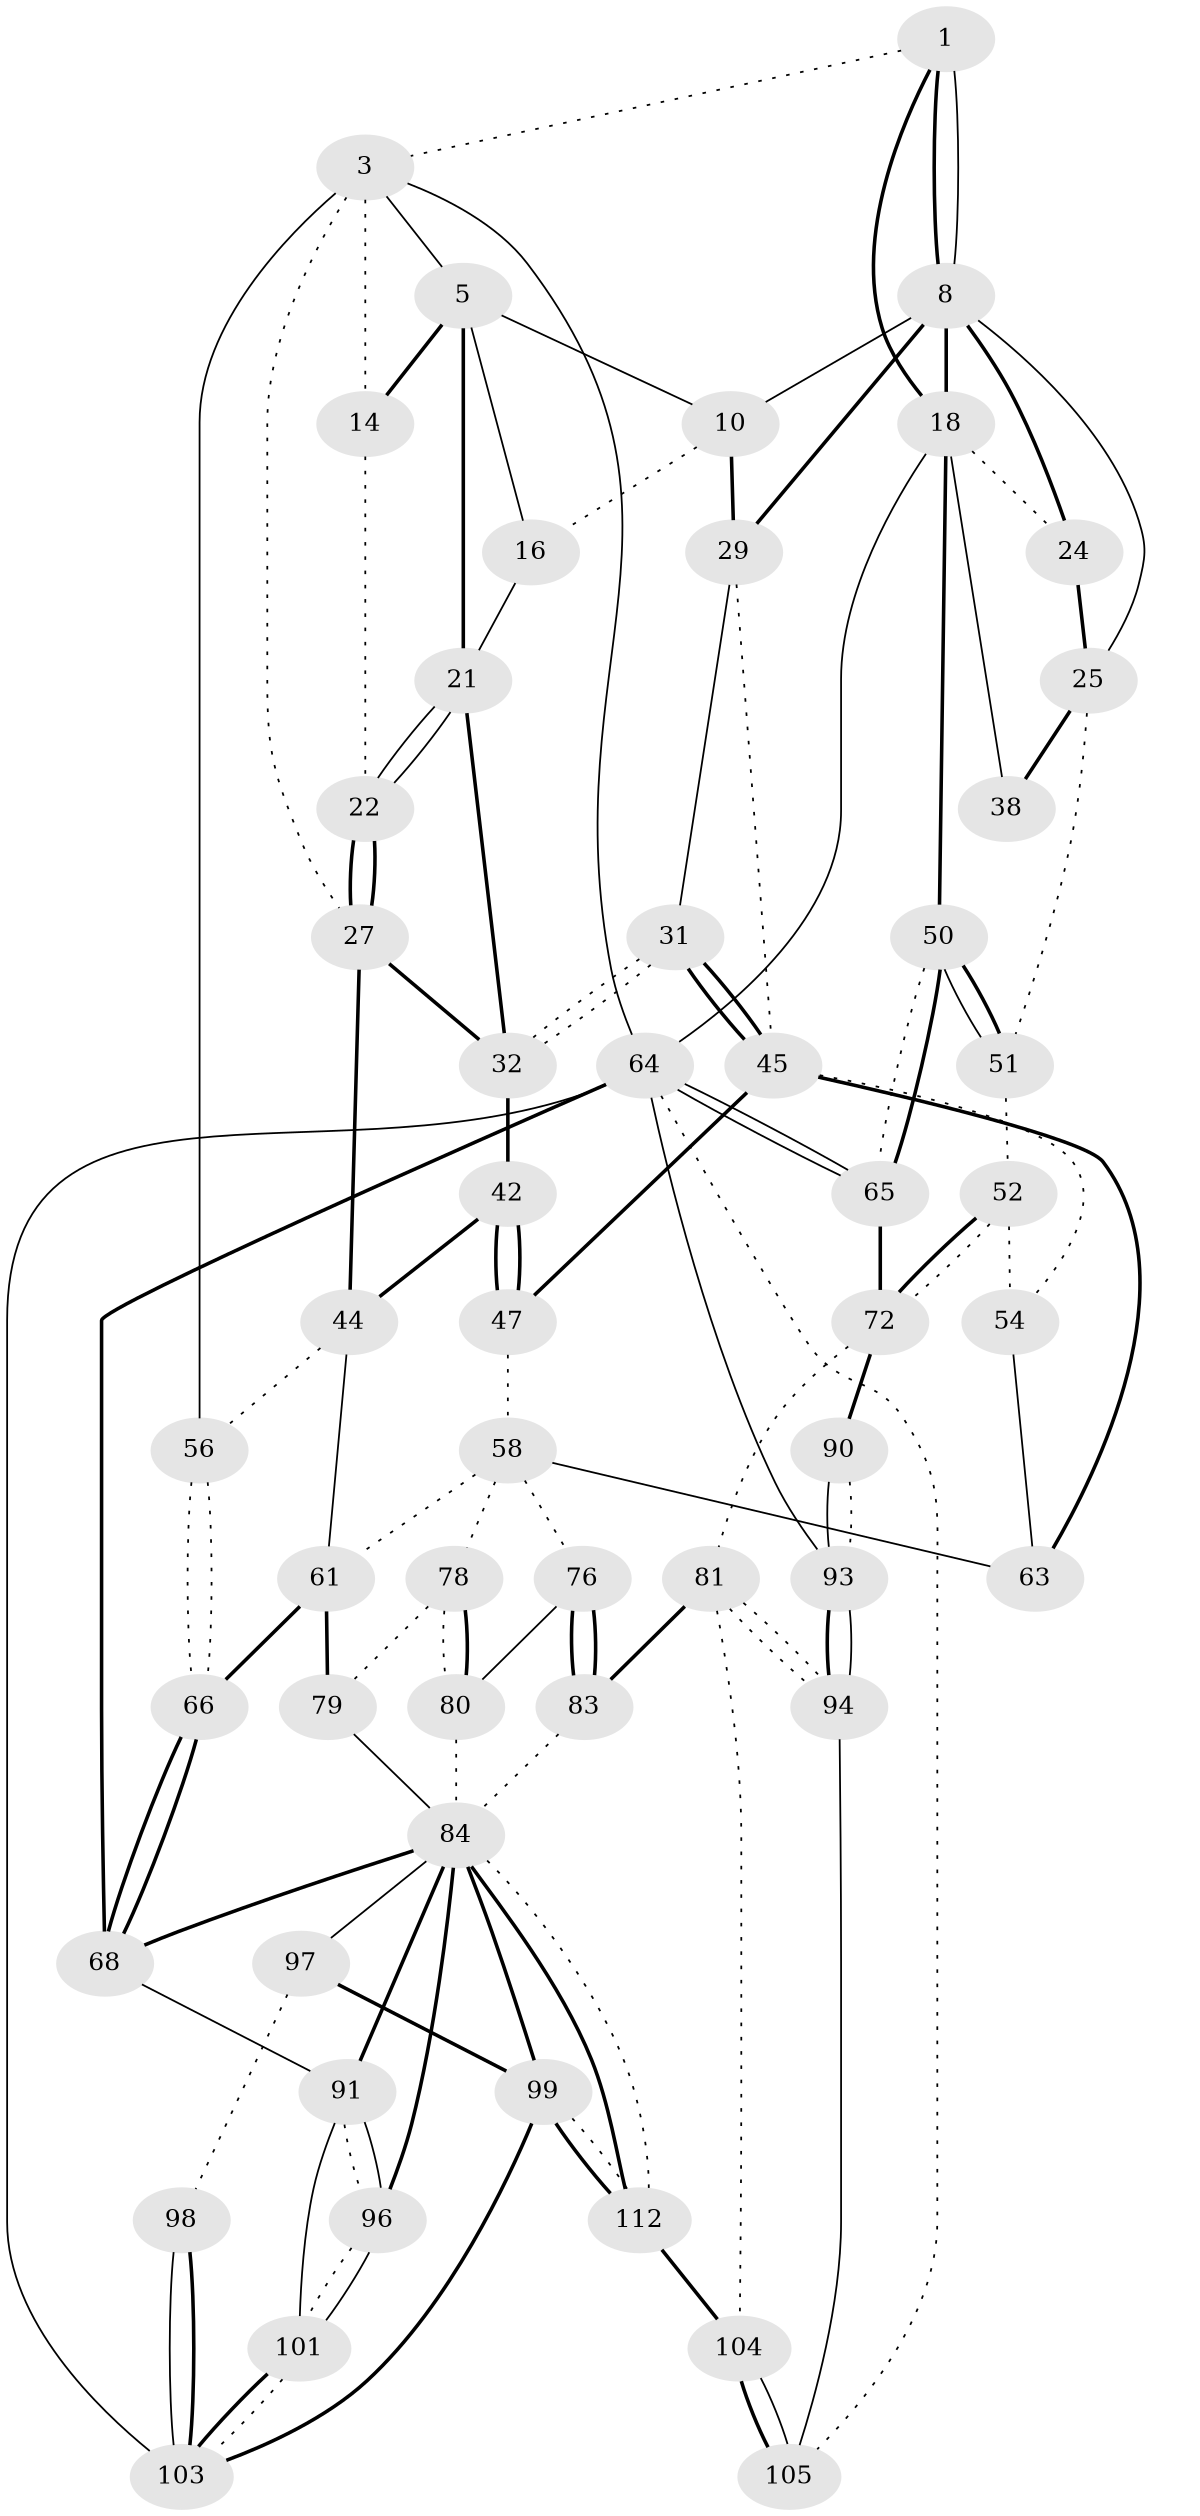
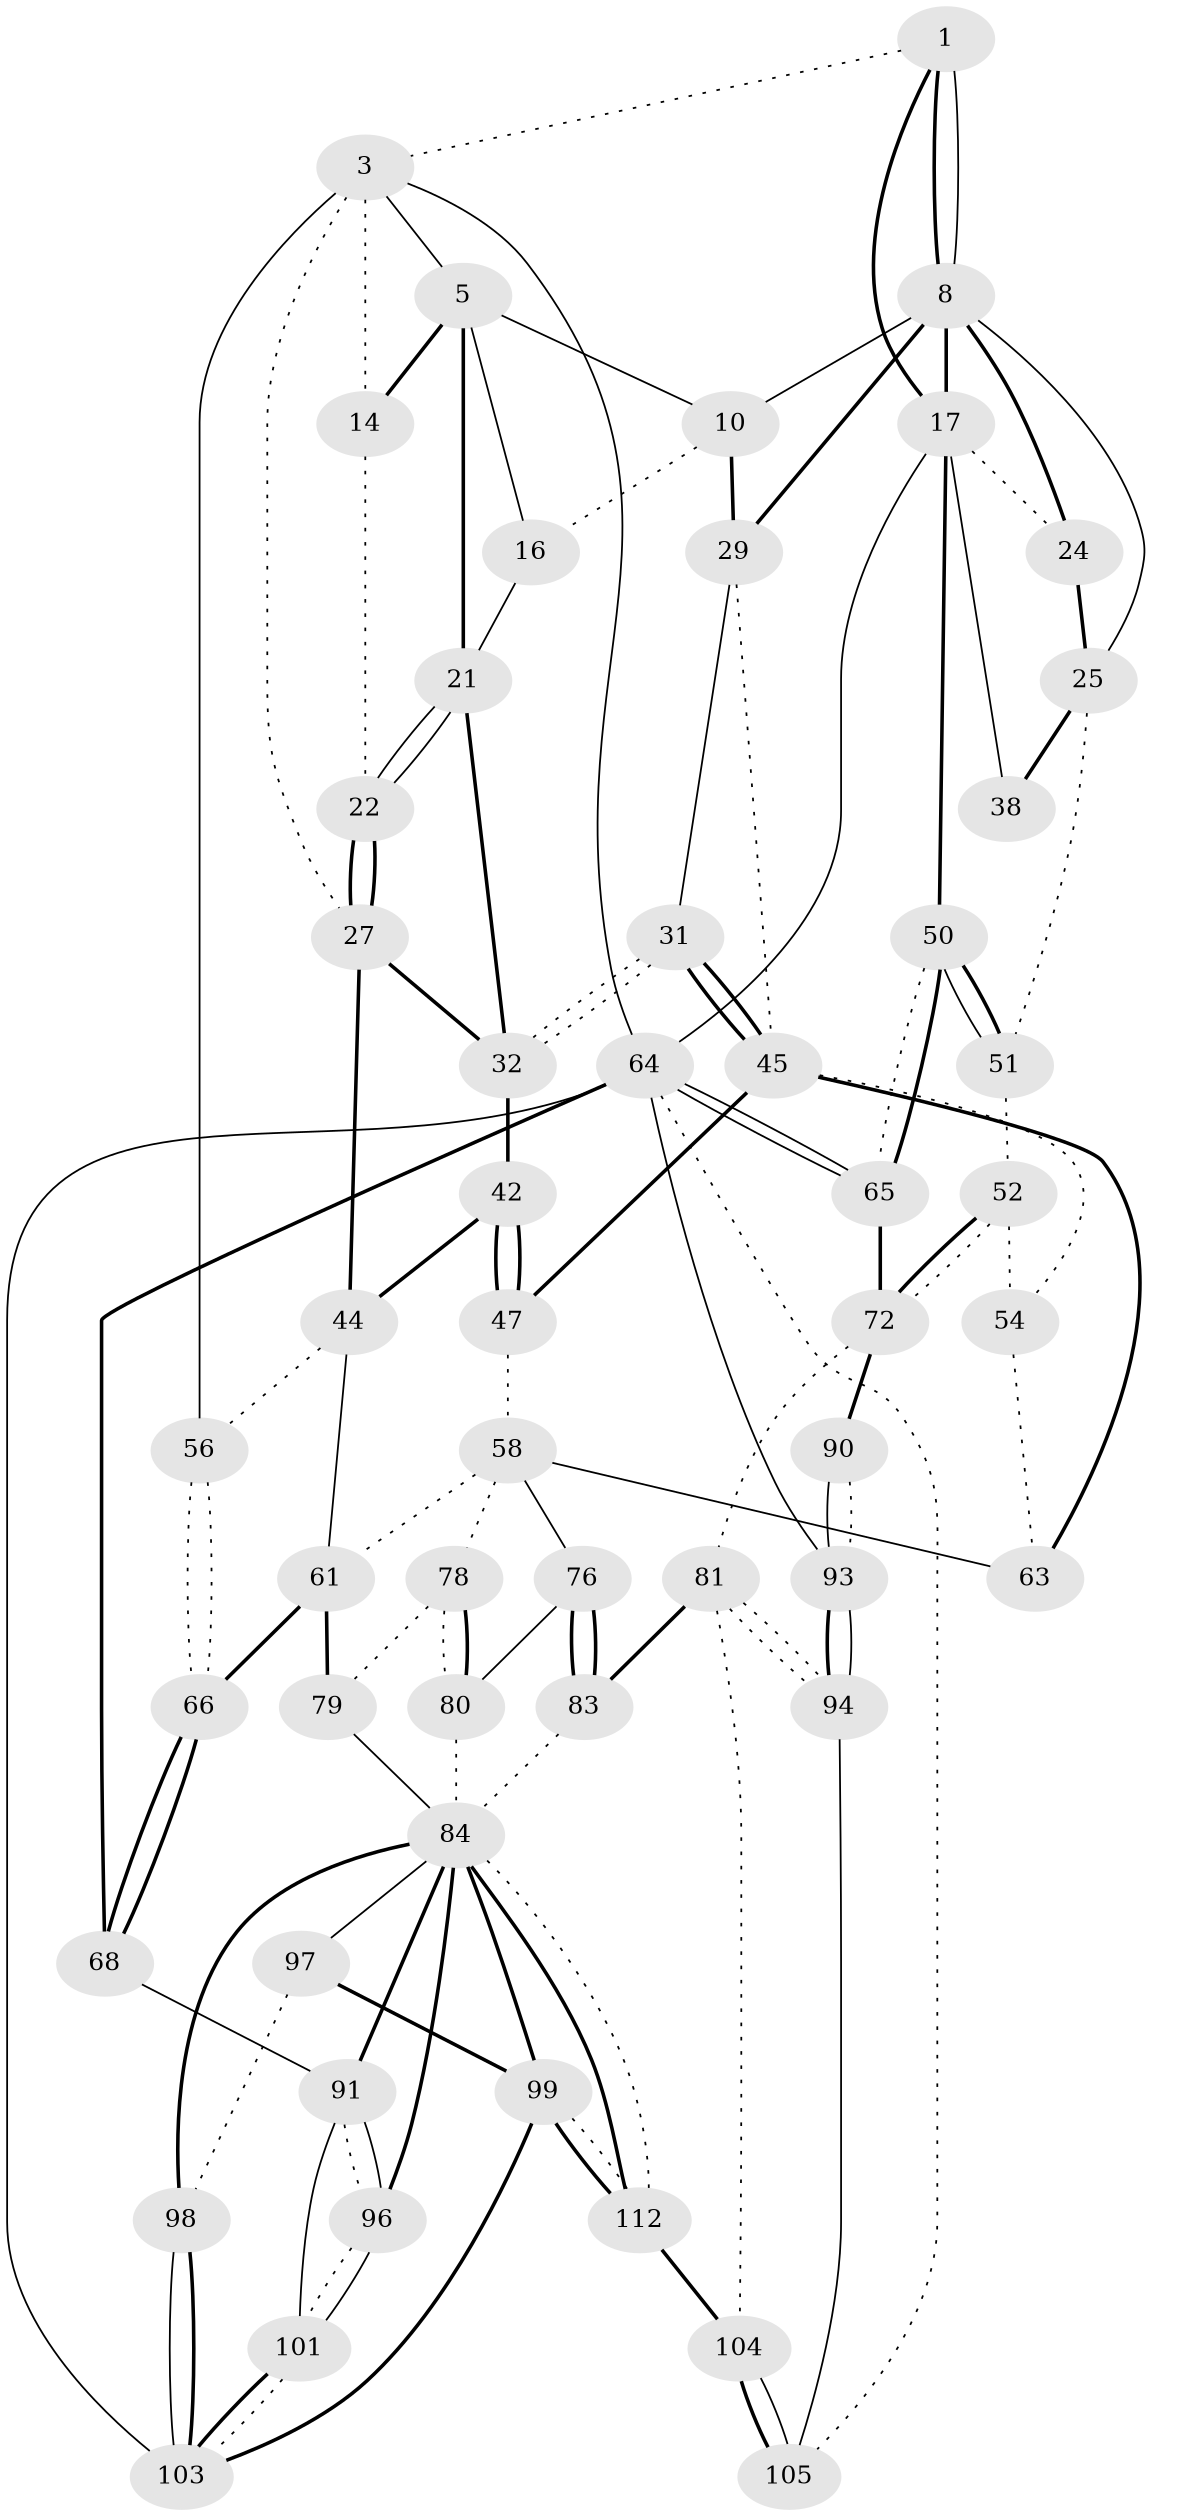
node "18": label "18" -> "17"
edge "54" -- "63": style solid -> dotted
edge "58" -- "76": style dotted -> solid
edge "84" -- "68": now "84" -- "98"
